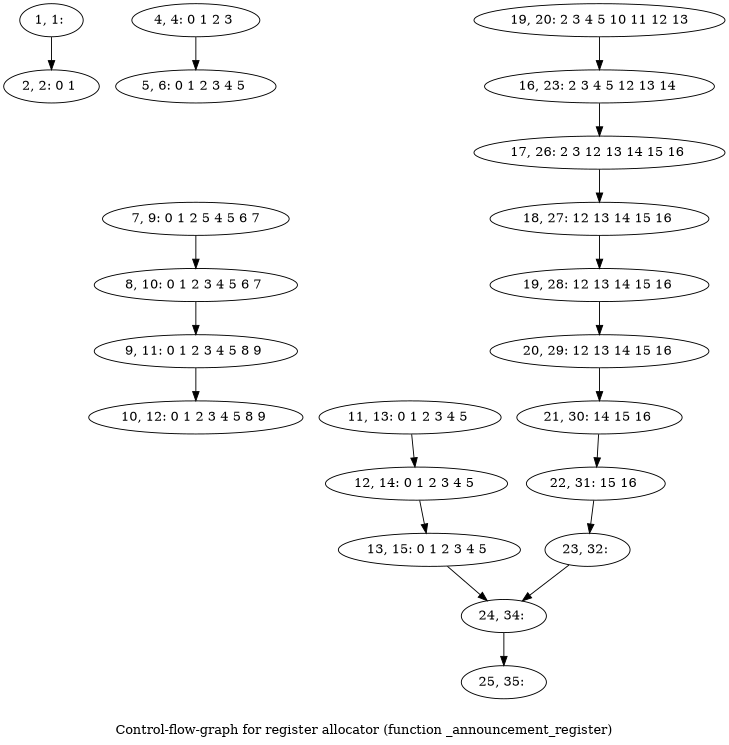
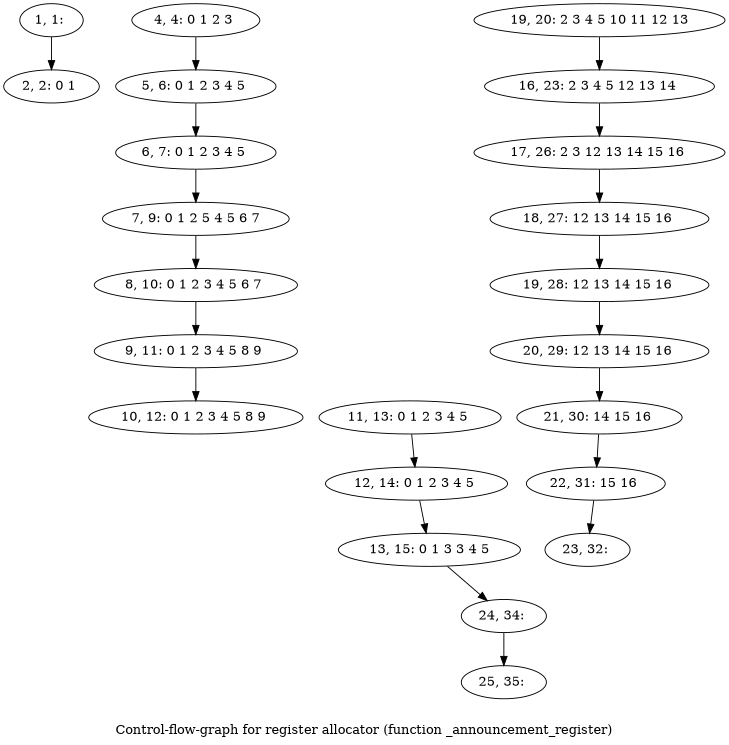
node "6, 7: 0 1 2 3 4 5": added
node "13, 15: 0 1 2 3 4 5": label "13, 15: 0 1 2 3 4 5" -> "13, 15: 0 1 3 3 4 5"
edge "23, 32:" -> "24, 34:": removed
